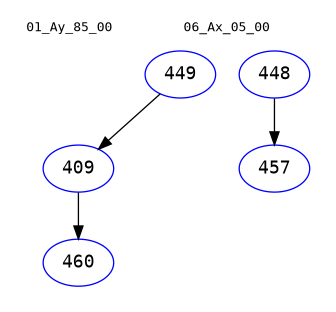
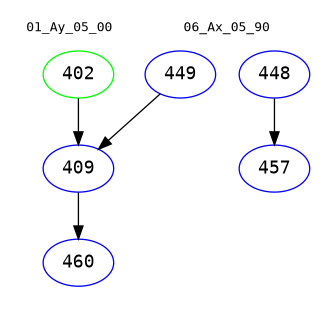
cluster "01_Ay_85_00": label "01_Ay_85_00" -> "01_Ay_05_00"
cluster "06_Ax_05_00": label "06_Ax_05_00" -> "06_Ax_05_90"
node "402": added
